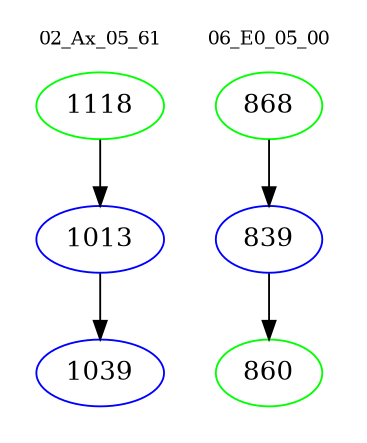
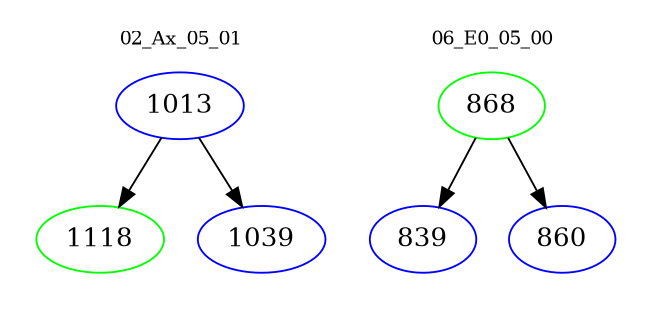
cluster "02_Ax_05_61": label "02_Ax_05_61" -> "02_Ax_05_01"
edge "1118" -> "1013": reversed
edge "839" -> "860": now "868" -> "860"
node "860": color green -> blue
